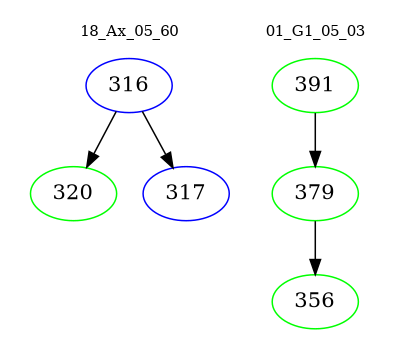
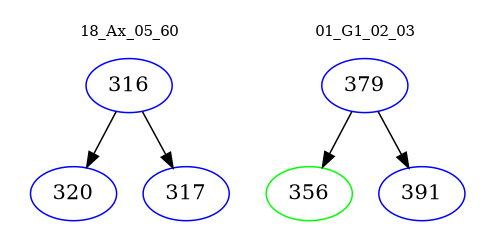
cluster "01_G1_05_03": label "01_G1_05_03" -> "01_G1_02_03"
node "391": color green -> blue
edge "391" -> "379": reversed
node "320": color green -> blue
node "379": color green -> blue
